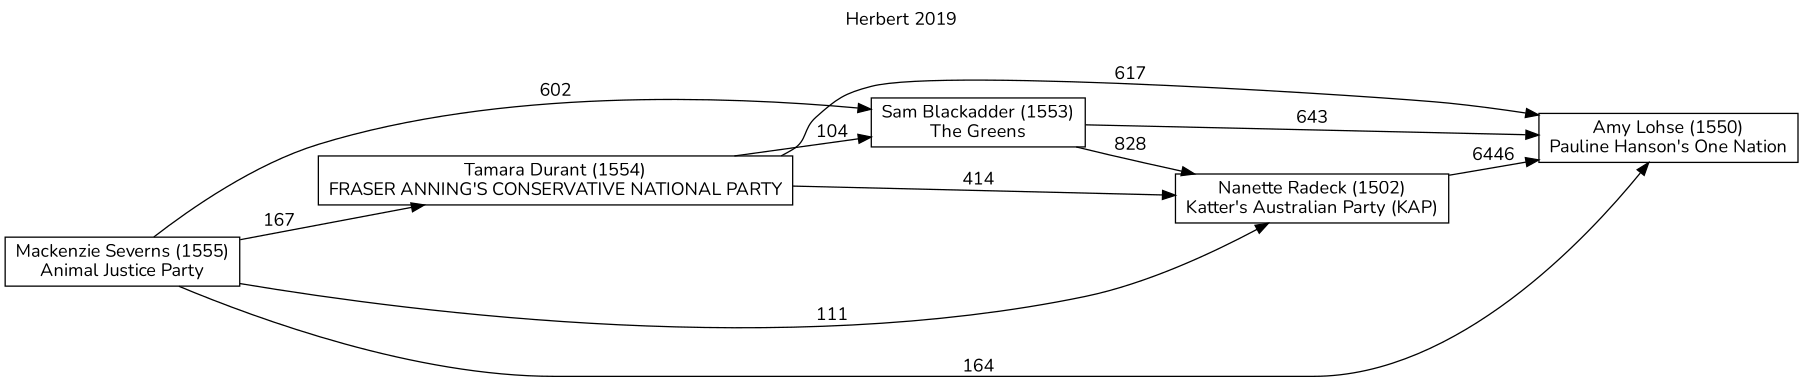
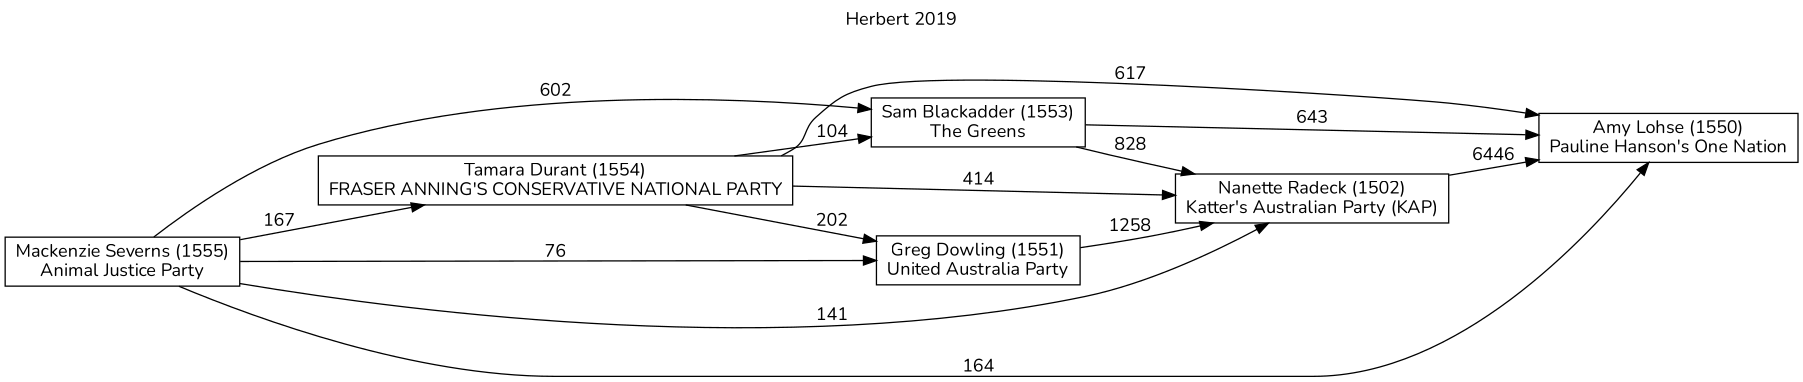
node "Greg Dowling (1551) United Australia Party": added
edge "Mackenzie Severns (1555) Animal Justice Party" -> "Nanette Radeck (1502) Katter's Australian Party (KAP)": label "111" -> "141"
